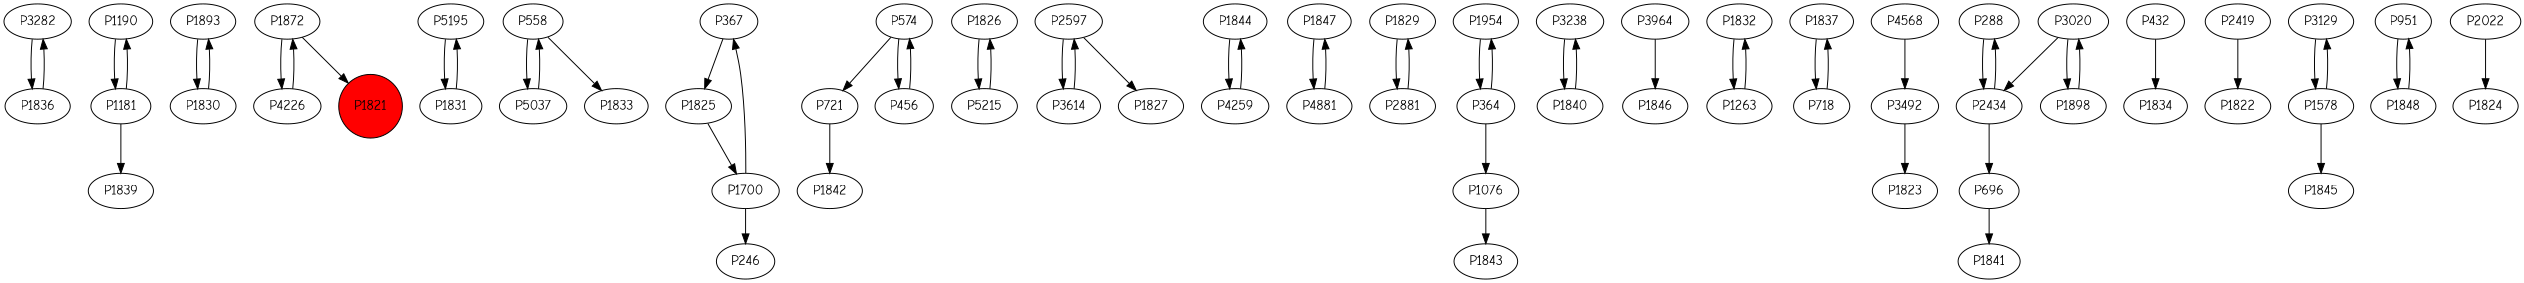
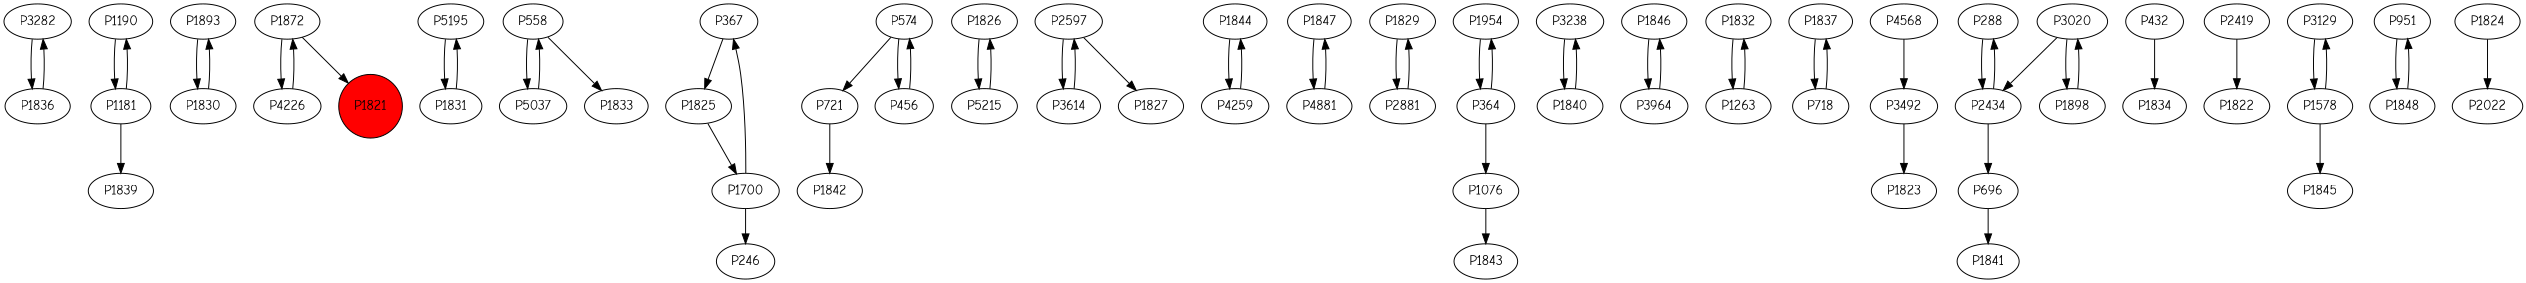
edge "P1846" -> "P3964": added
edge "P2022" -> "P1824": reversed
